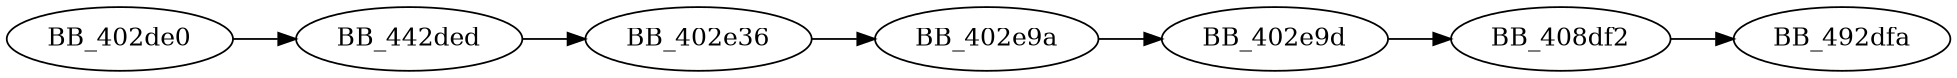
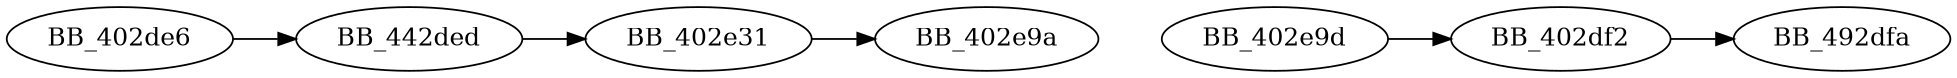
node "BB_402de0": label "BB_402de0" -> "BB_402de6"
node "BB_402e36": label "BB_402e36" -> "BB_402e31"
edge "BB_402e9a" -> "BB_402e9d": removed
node "BB_408df2": label "BB_408df2" -> "BB_402df2"
